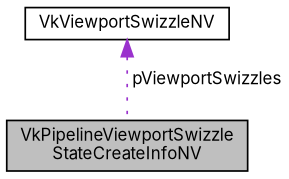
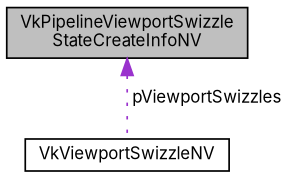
edge "VkPipelineViewportSwizzle StateCreateInfoNV" -> "VkViewportSwizzleNV": reversed
